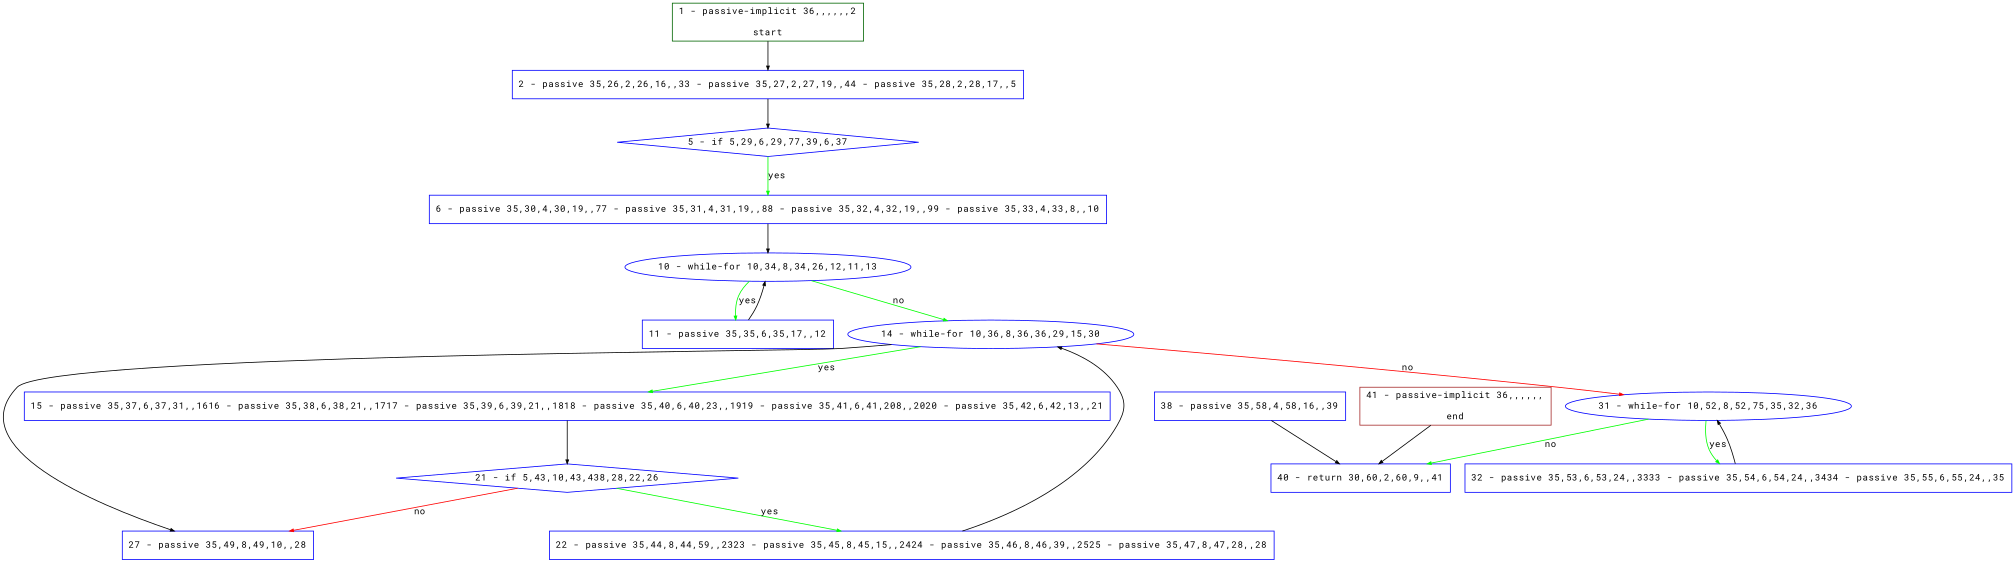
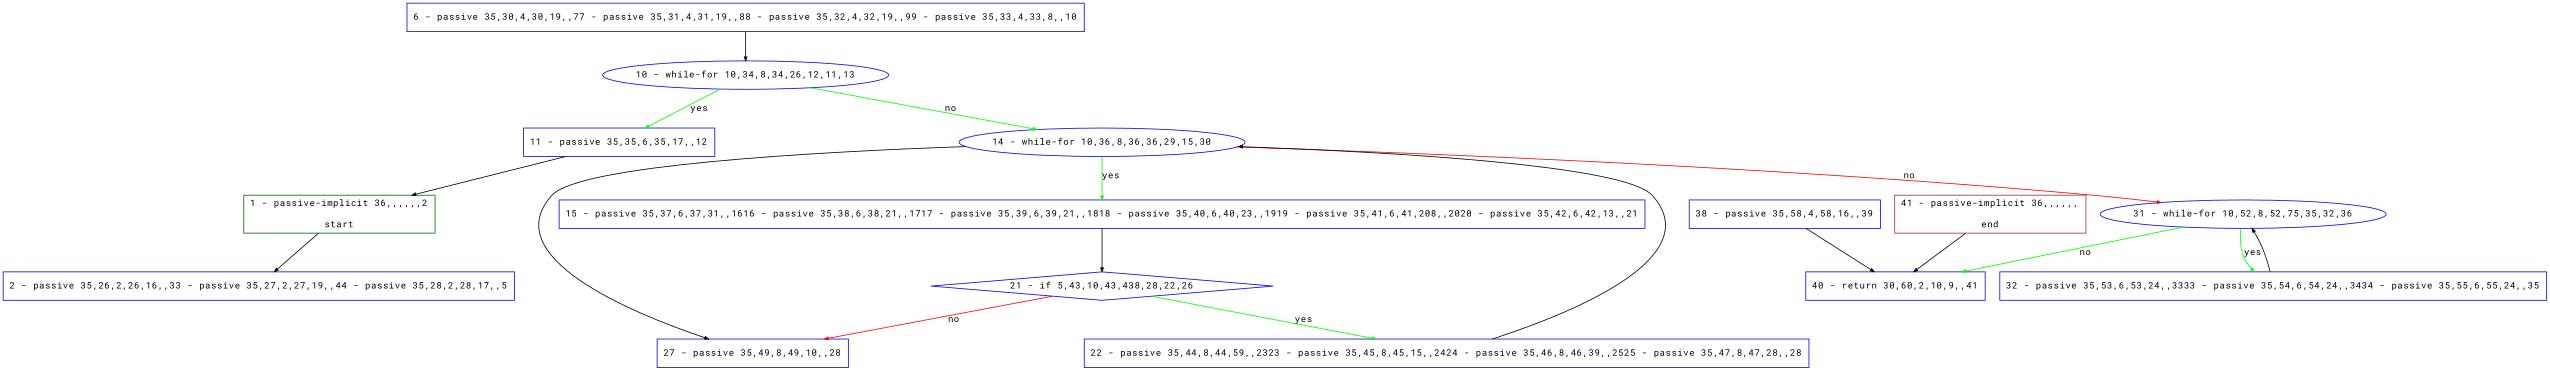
node "5 - if 5,29,6,29,77,39,6,37": removed
edge "11 - passive 35,35,6,35,17,,12" -> "10 - while-for 10,34,8,34,26,12,11,13": now "11 - passive 35,35,6,35,17,,12" -> "1 - passive-implicit 36,,,,,,2 start"
node "40 - return 30,60,2,60,9,,41": label "40 - return 30,60,2,60,9,,41" -> "40 - return 30,60,2,10,9,,41"
